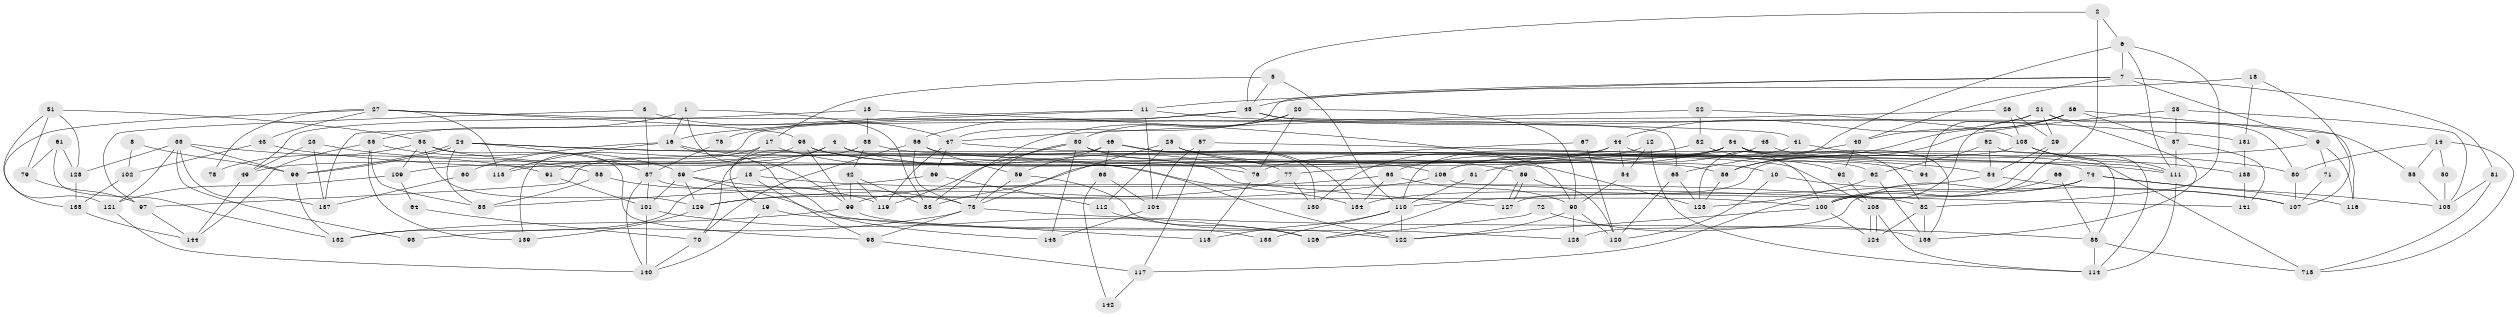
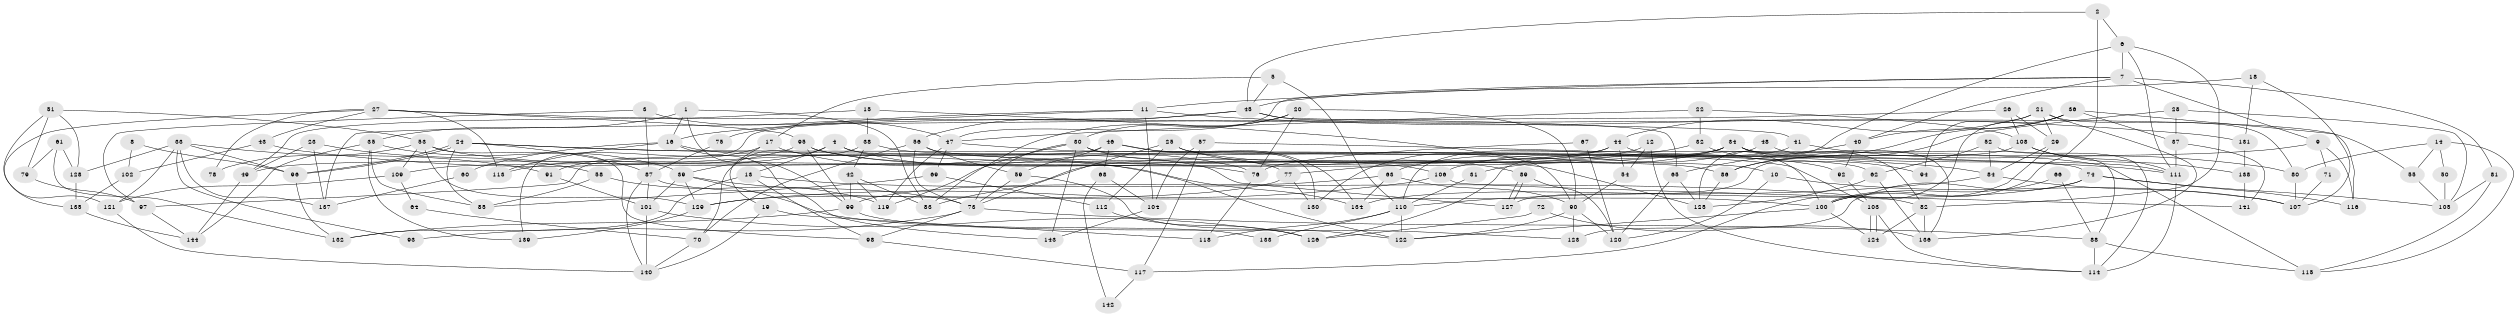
node "715": label "715" -> "115"
